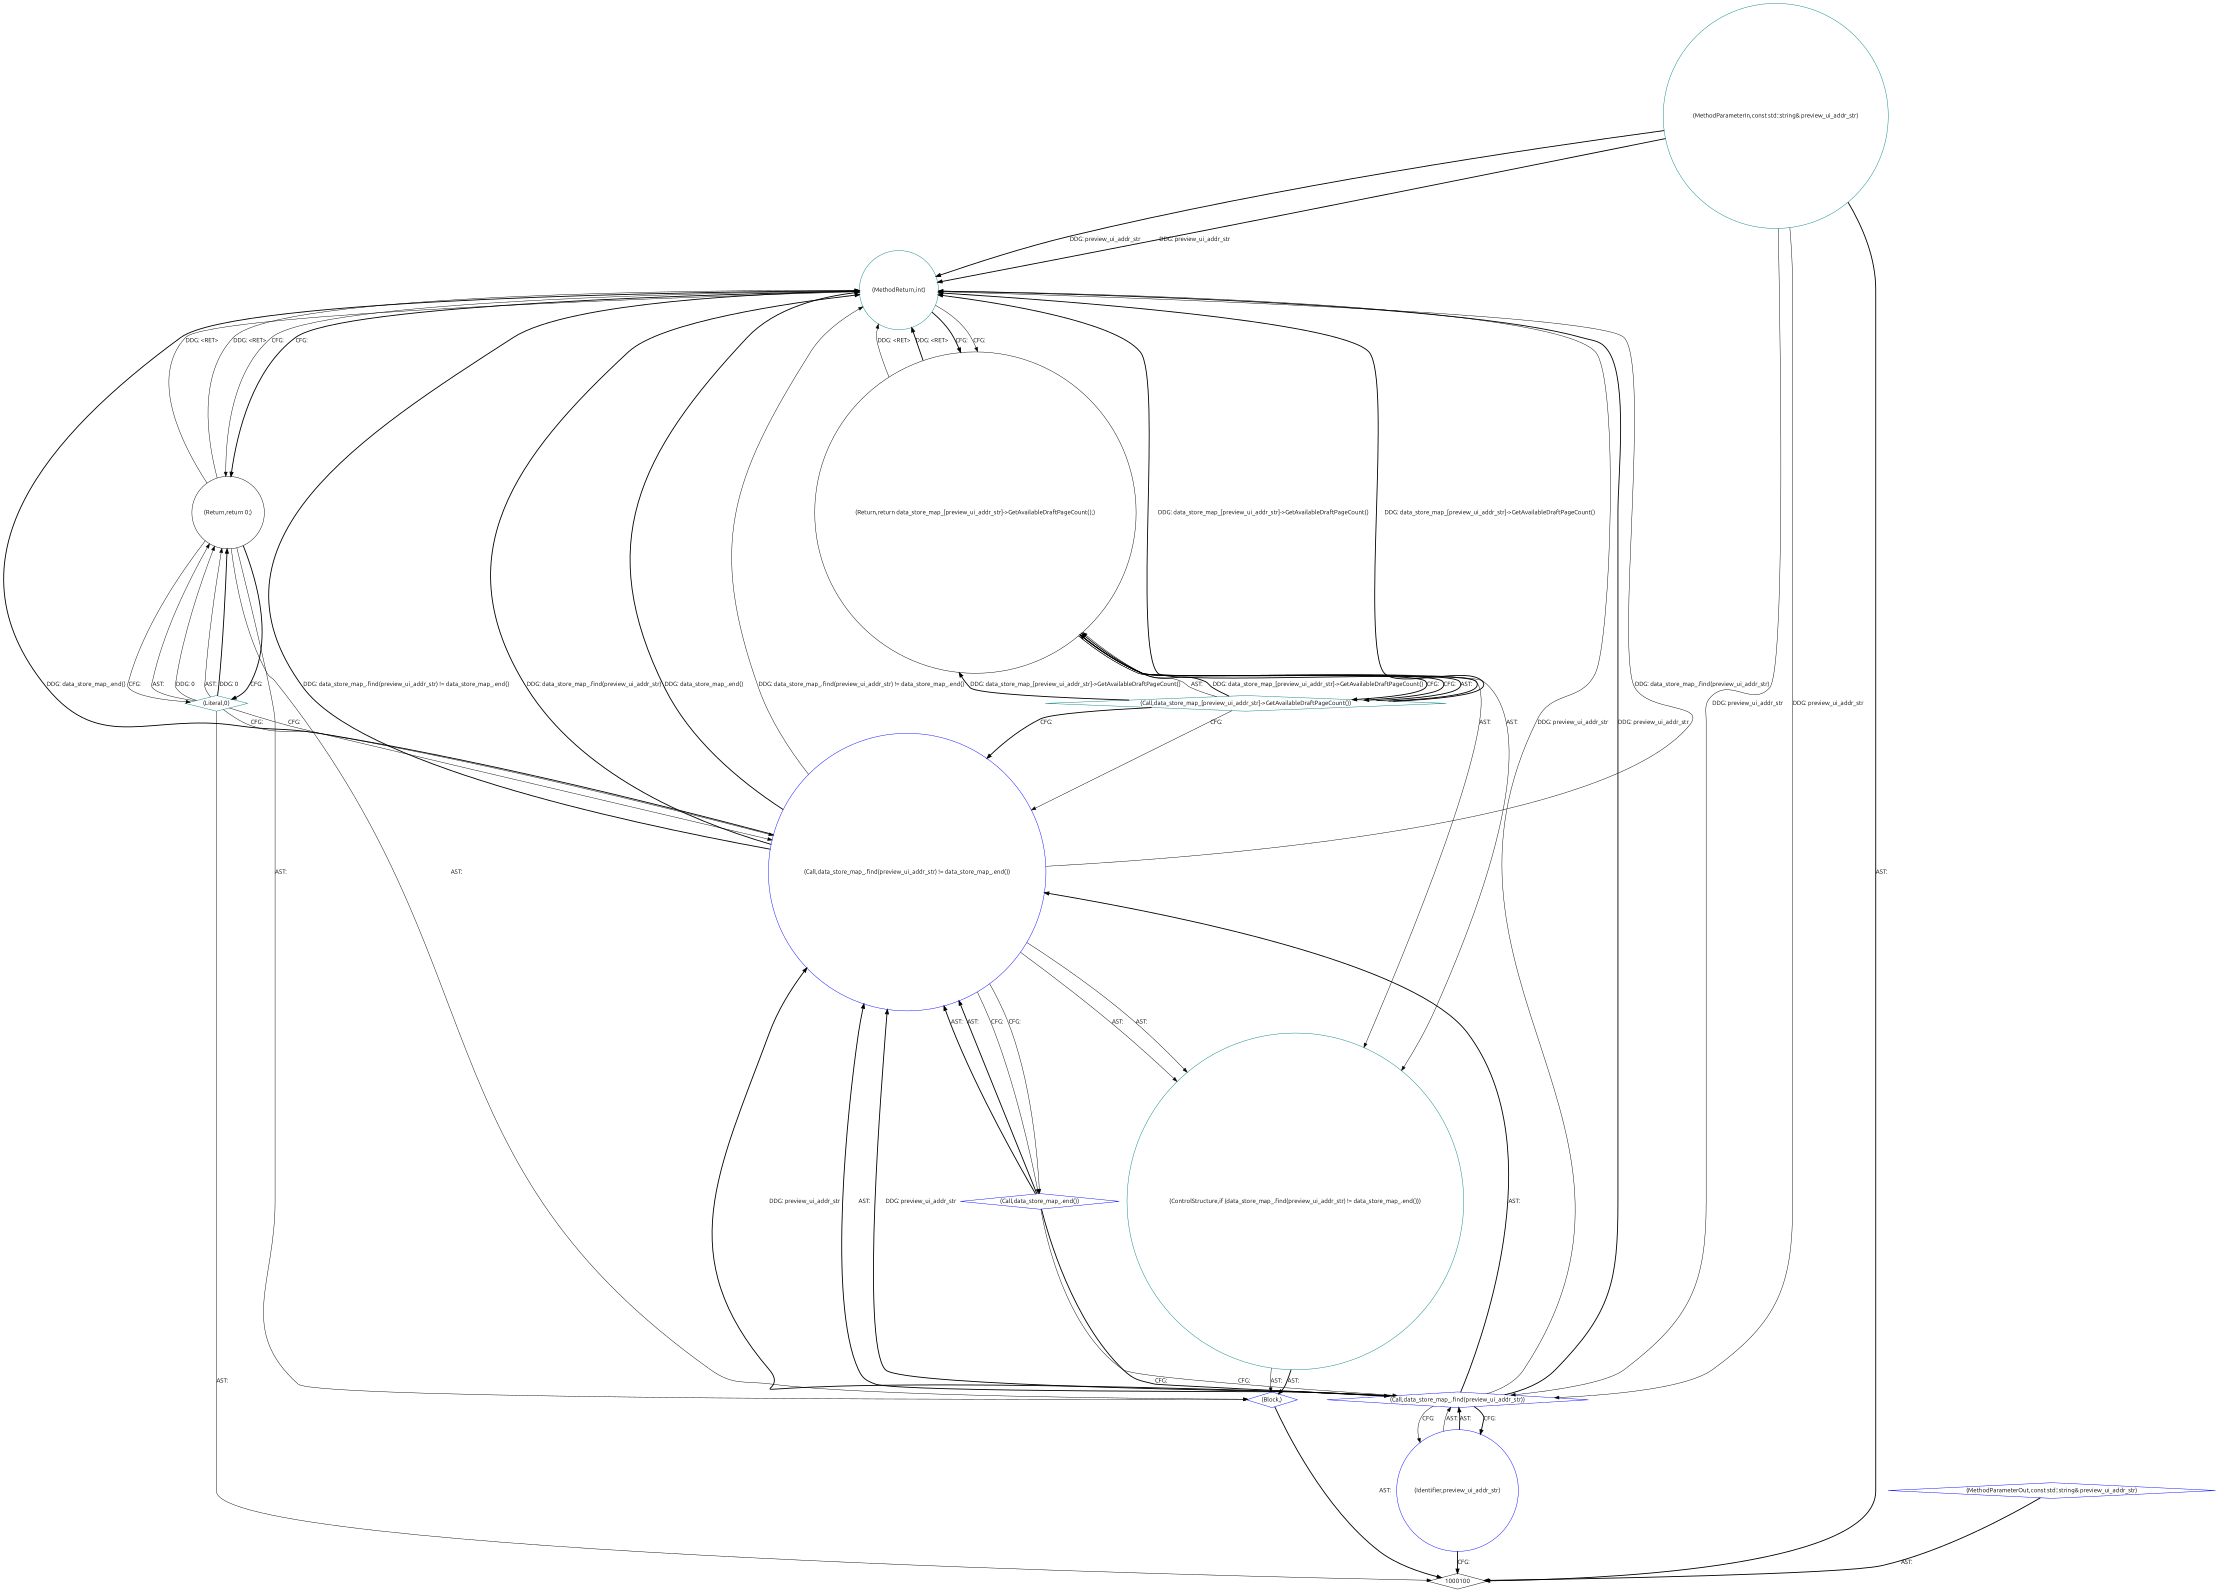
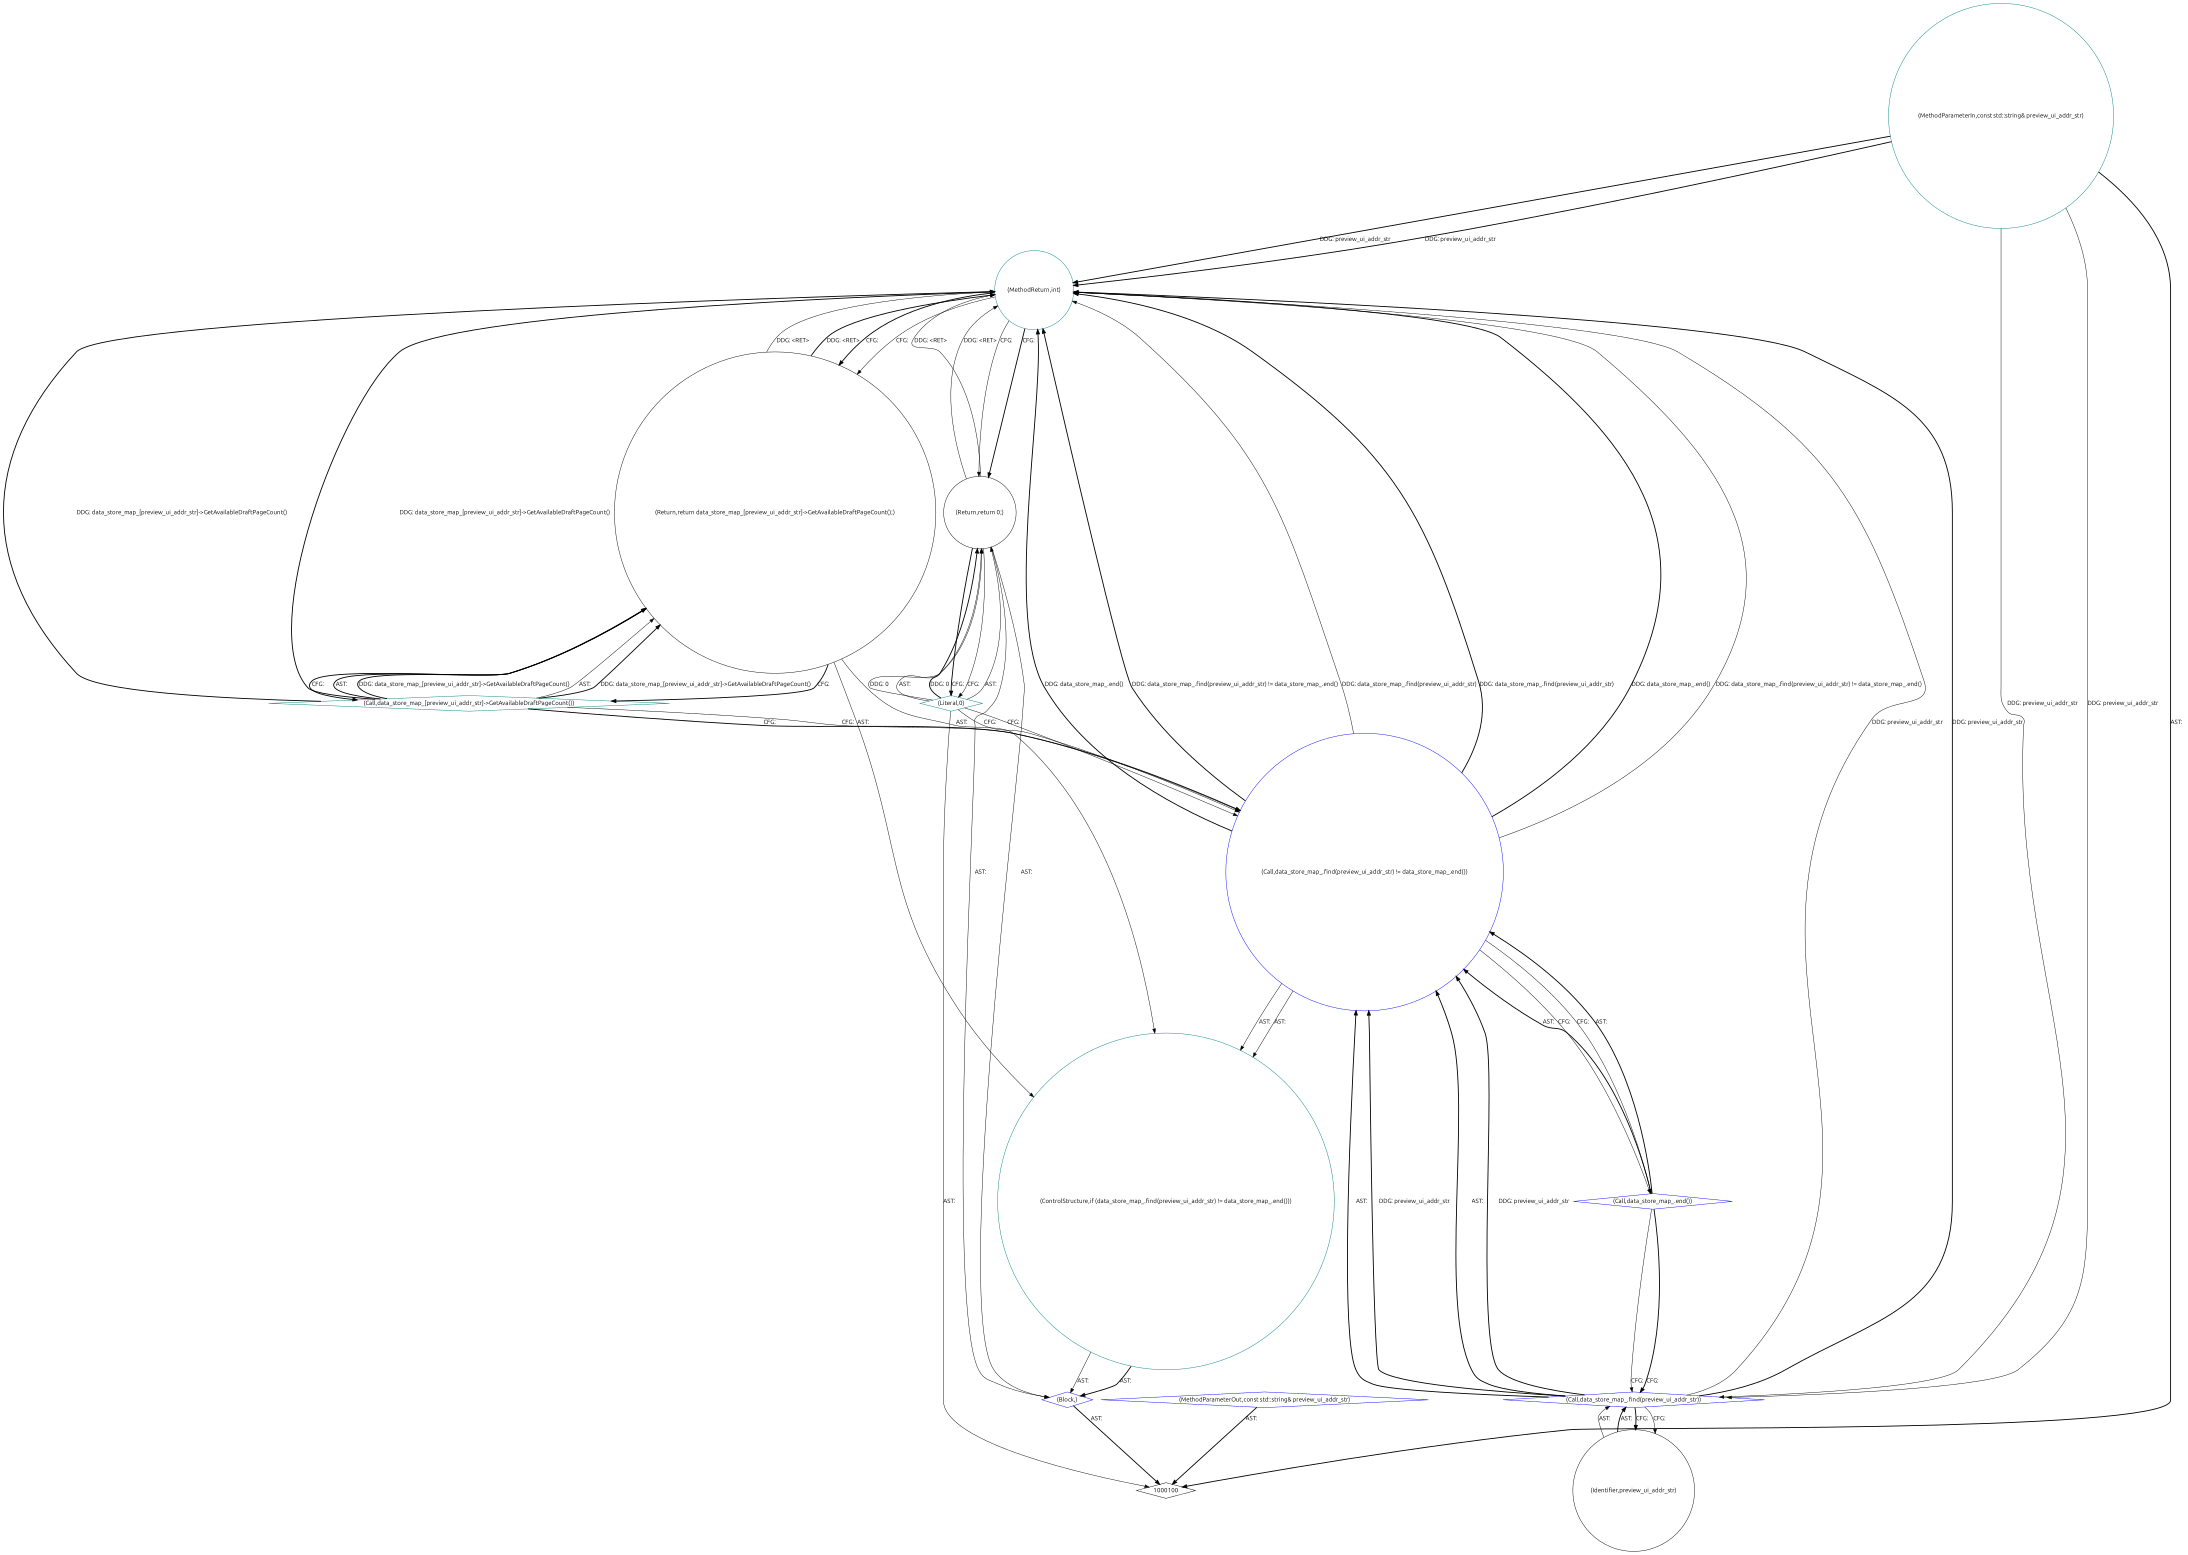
node "(Identifier,preview_ui_addr_str)": color blue -> black
edge "(Identifier,preview_ui_addr_str)" -> "1000100": removed, label "CFG:"
